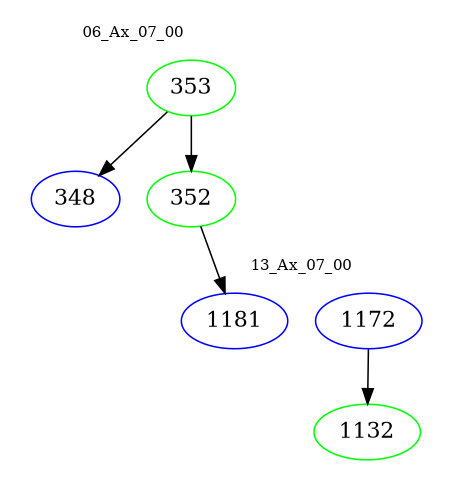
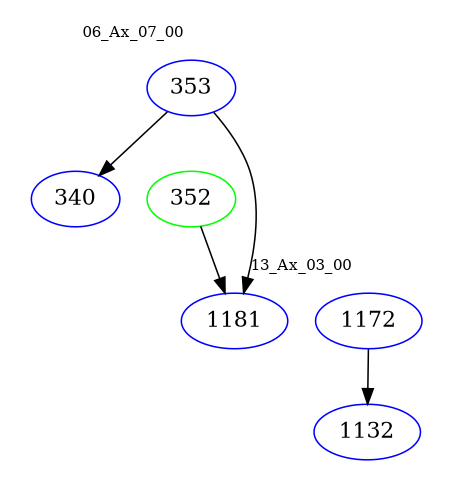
node "353": color green -> blue
edge "353" -> "352": now "353" -> "1181"
node "348": label "348" -> "340"
cluster "13_Ax_07_00": label "13_Ax_07_00" -> "13_Ax_03_00"
node "1132": color green -> blue
